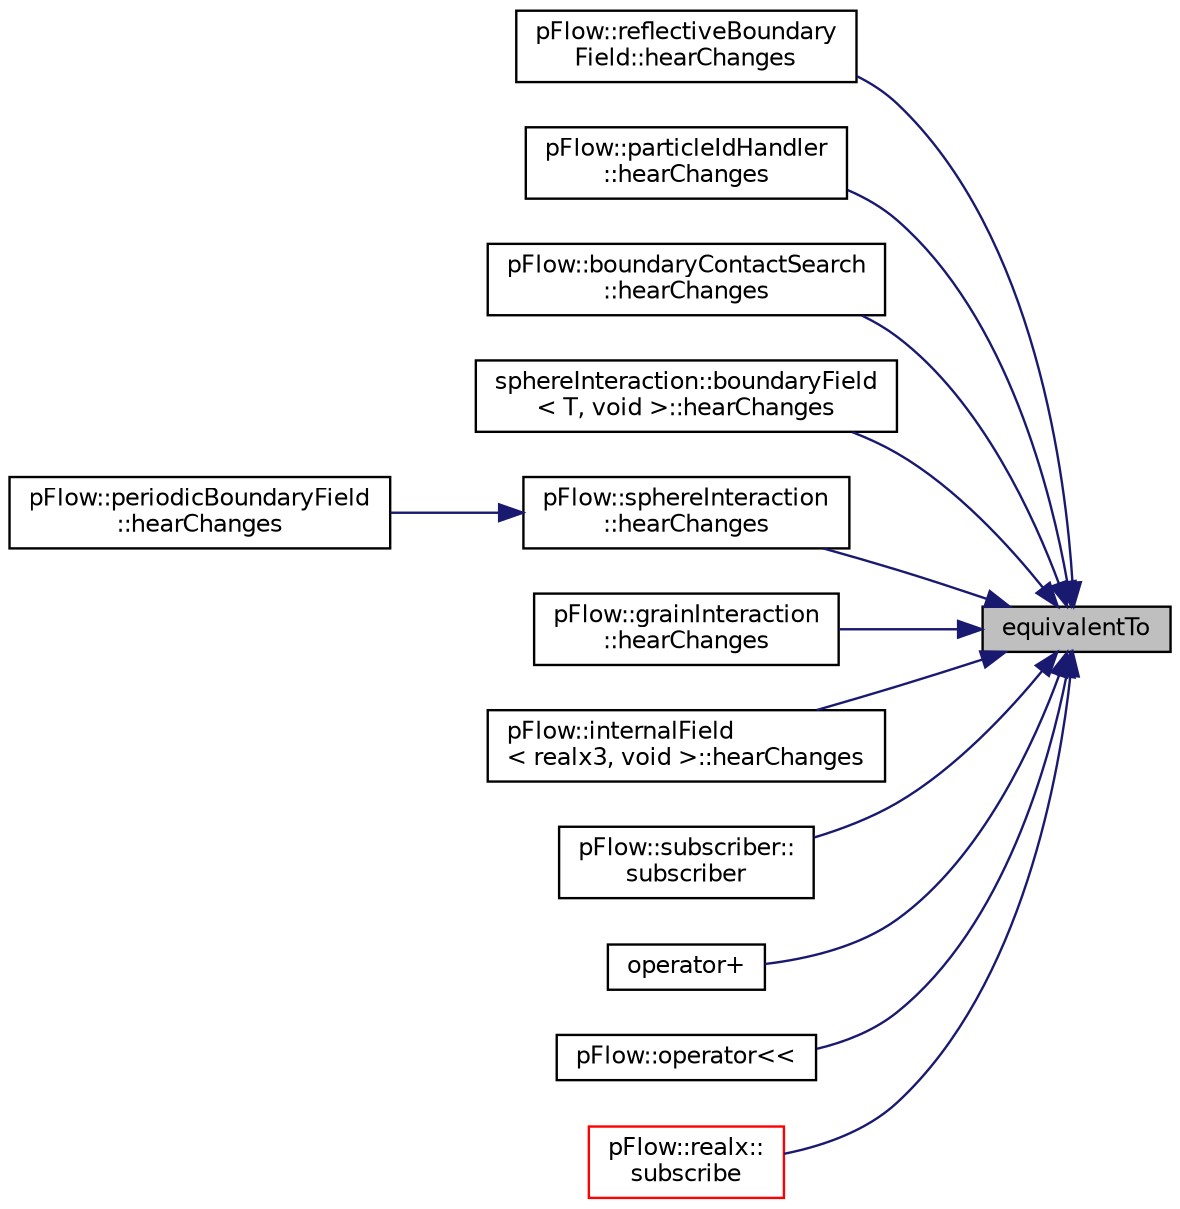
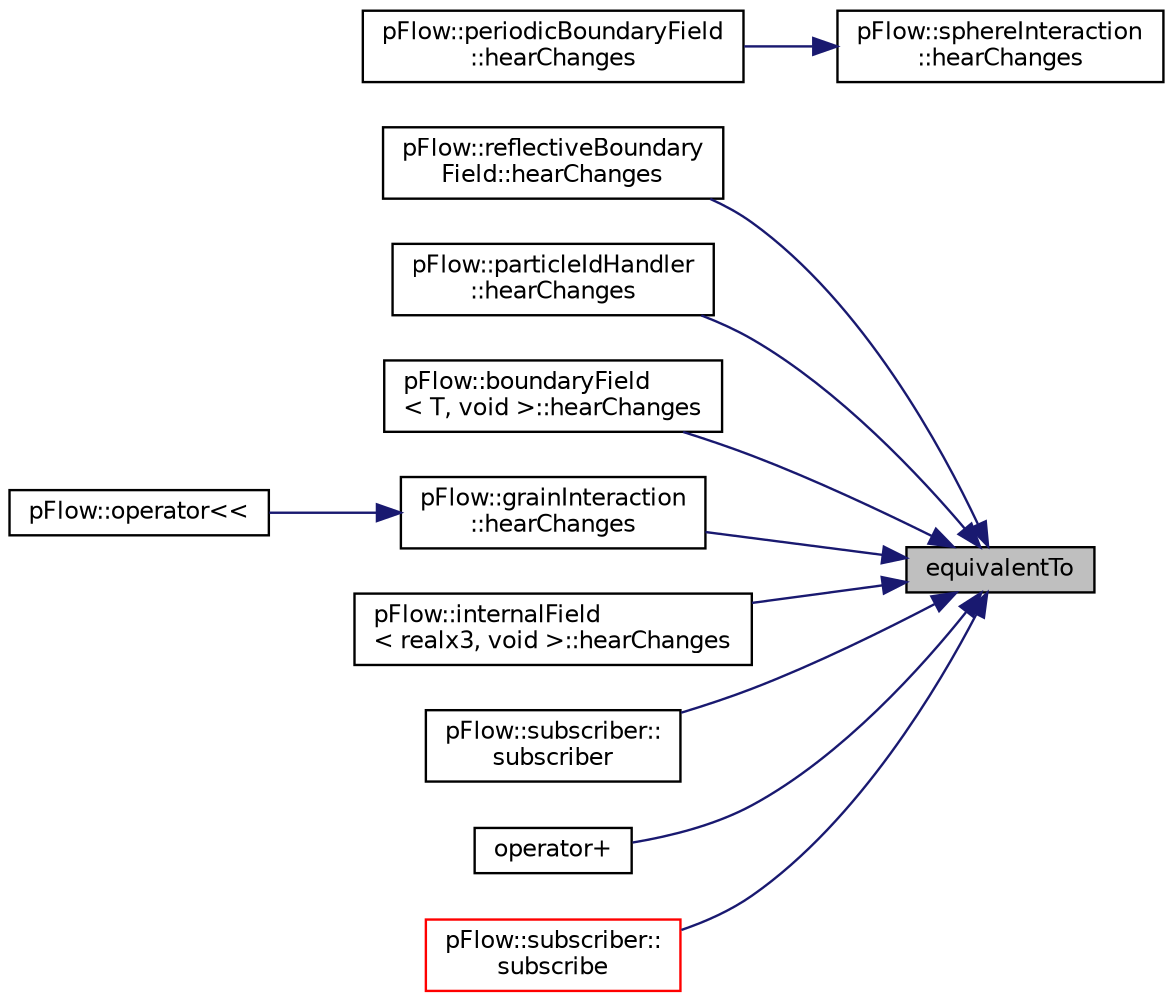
node "pFlow::boundaryContactSearch ::hearChanges": removed
node "sphereInteraction::boundaryField < T, void >::hearChanges": label "sphereInteraction::boundaryField < T, void >::hearChanges" -> "pFlow::boundaryField < T, void >::hearChanges"
edge "pFlow::sphereInteraction ::hearChanges" -> "equivalentTo": removed
edge "pFlow::operator<<" -> "equivalentTo": now "pFlow::operator<<" -> "pFlow::grainInteraction ::hearChanges"
node "pFlow::realx:: subscribe": label "pFlow::realx:: subscribe" -> "pFlow::subscriber:: subscribe"
